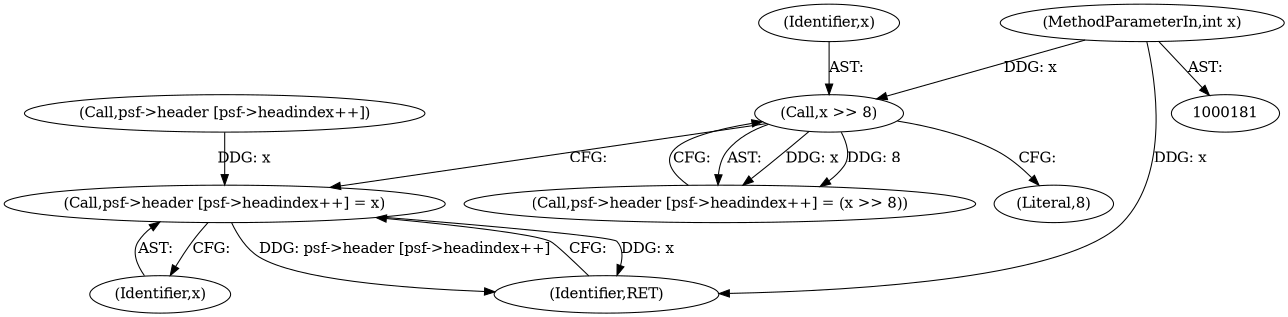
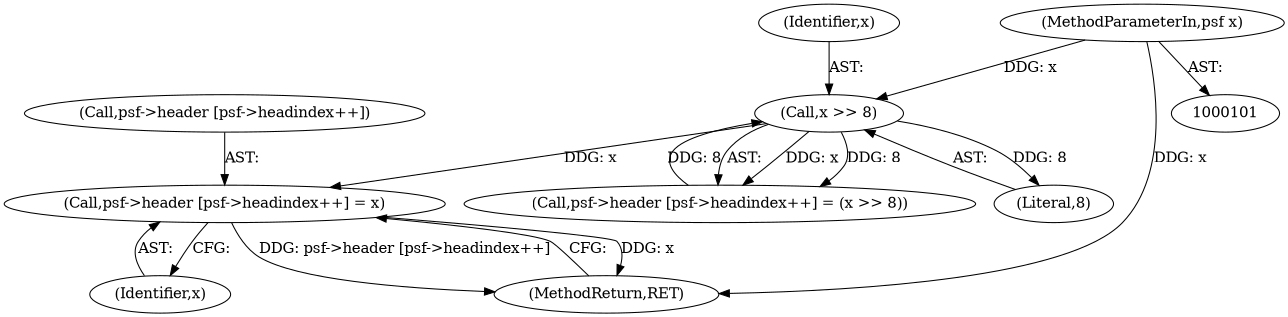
node "(MethodParameterIn,int x)": label "(MethodParameterIn,int x)" -> "(MethodParameterIn,psf x)"
node "1000181": label "1000181" -> "1000101"
edge "(Call,psf->header [psf->headindex++])" -> "(Call,psf->header [psf->headindex++] = x)": label "DDG: x" -> "AST: "
edge "(Call,x >> 8)" -> "(Call,psf->header [psf->headindex++] = x)": label "CFG: " -> "DDG: x"
edge "(Call,psf->header [psf->headindex++] = (x >> 8))" -> "(Call,x >> 8)": label "CFG: " -> "DDG: 8"
edge "(Call,x >> 8)" -> "(Literal,8)": label "CFG: " -> "DDG: 8"
edge "(Literal,8)" -> "(Call,x >> 8)": added, label "AST:"
node "(Identifier,RET)": label "(Identifier,RET)" -> "(MethodReturn,RET)"
